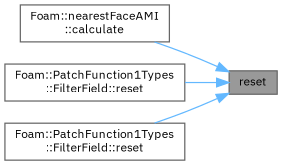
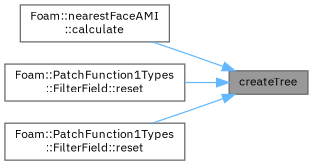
node "reset": label "reset" -> "createTree"
